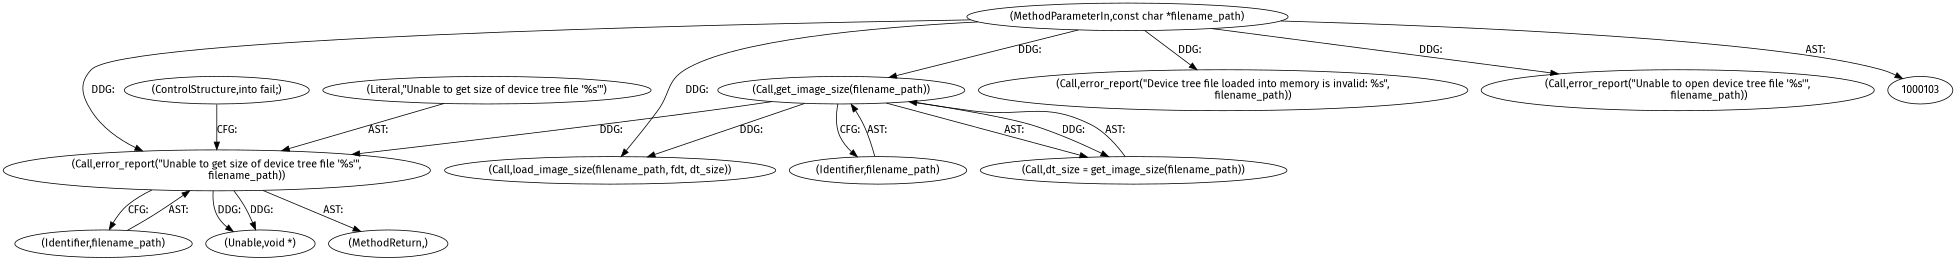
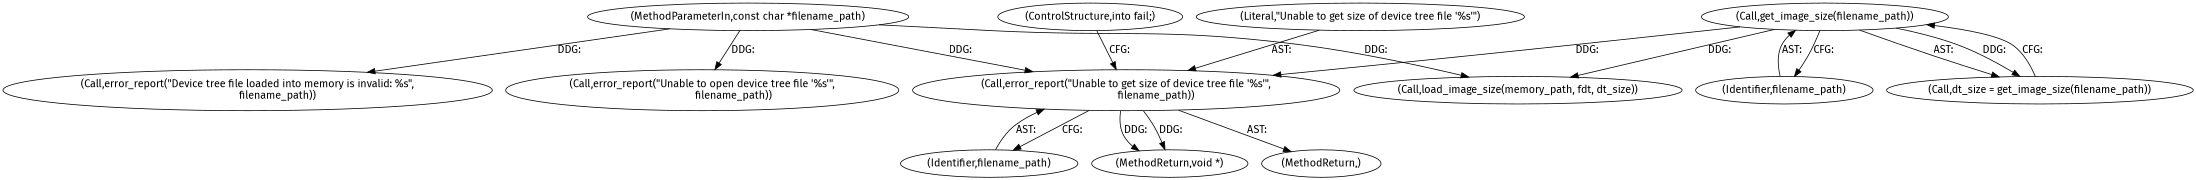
edge "(MethodParameterIn,const char *filename_path)" -> "(Call,get_image_size(filename_path))": removed, label "DDG:"
node "1000103": removed
edge "(Call,dt_size = get_image_size(filename_path))" -> "(Call,get_image_size(filename_path))": label "AST: " -> "CFG: "
node "(Call,load_image_size(filename_path, fdt, dt_size))": label "(Call,load_image_size(filename_path, fdt, dt_size))" -> "(Call,load_image_size(memory_path, fdt, dt_size))"
node "(Unable,void *)": label "(Unable,void *)" -> "(MethodReturn,void *)"
